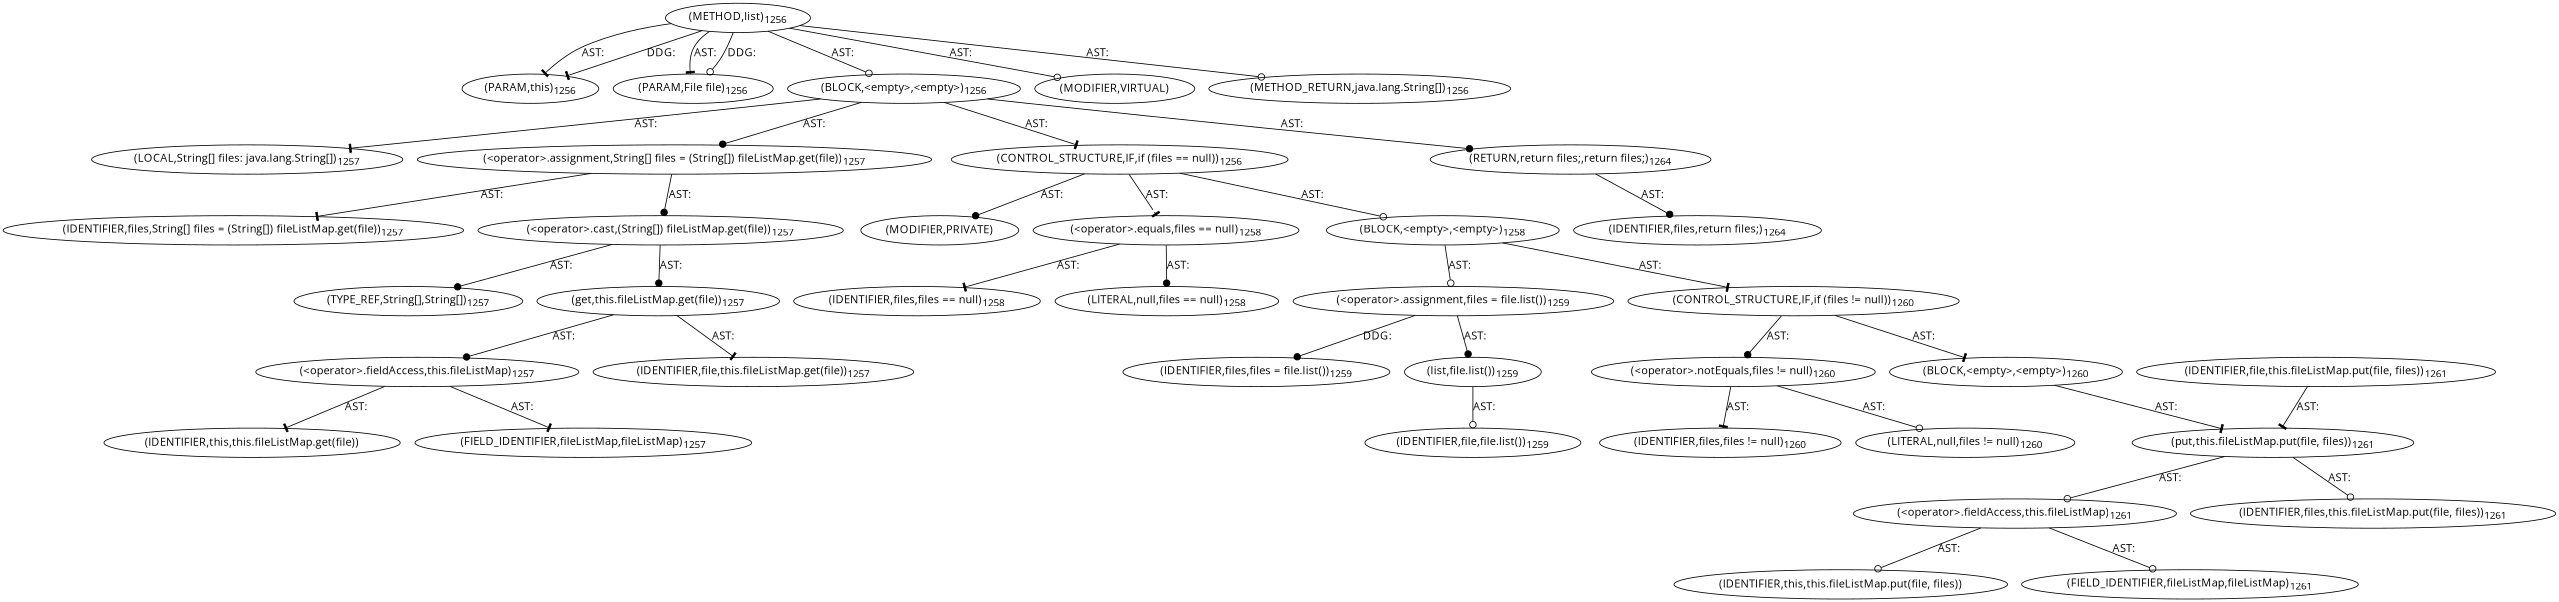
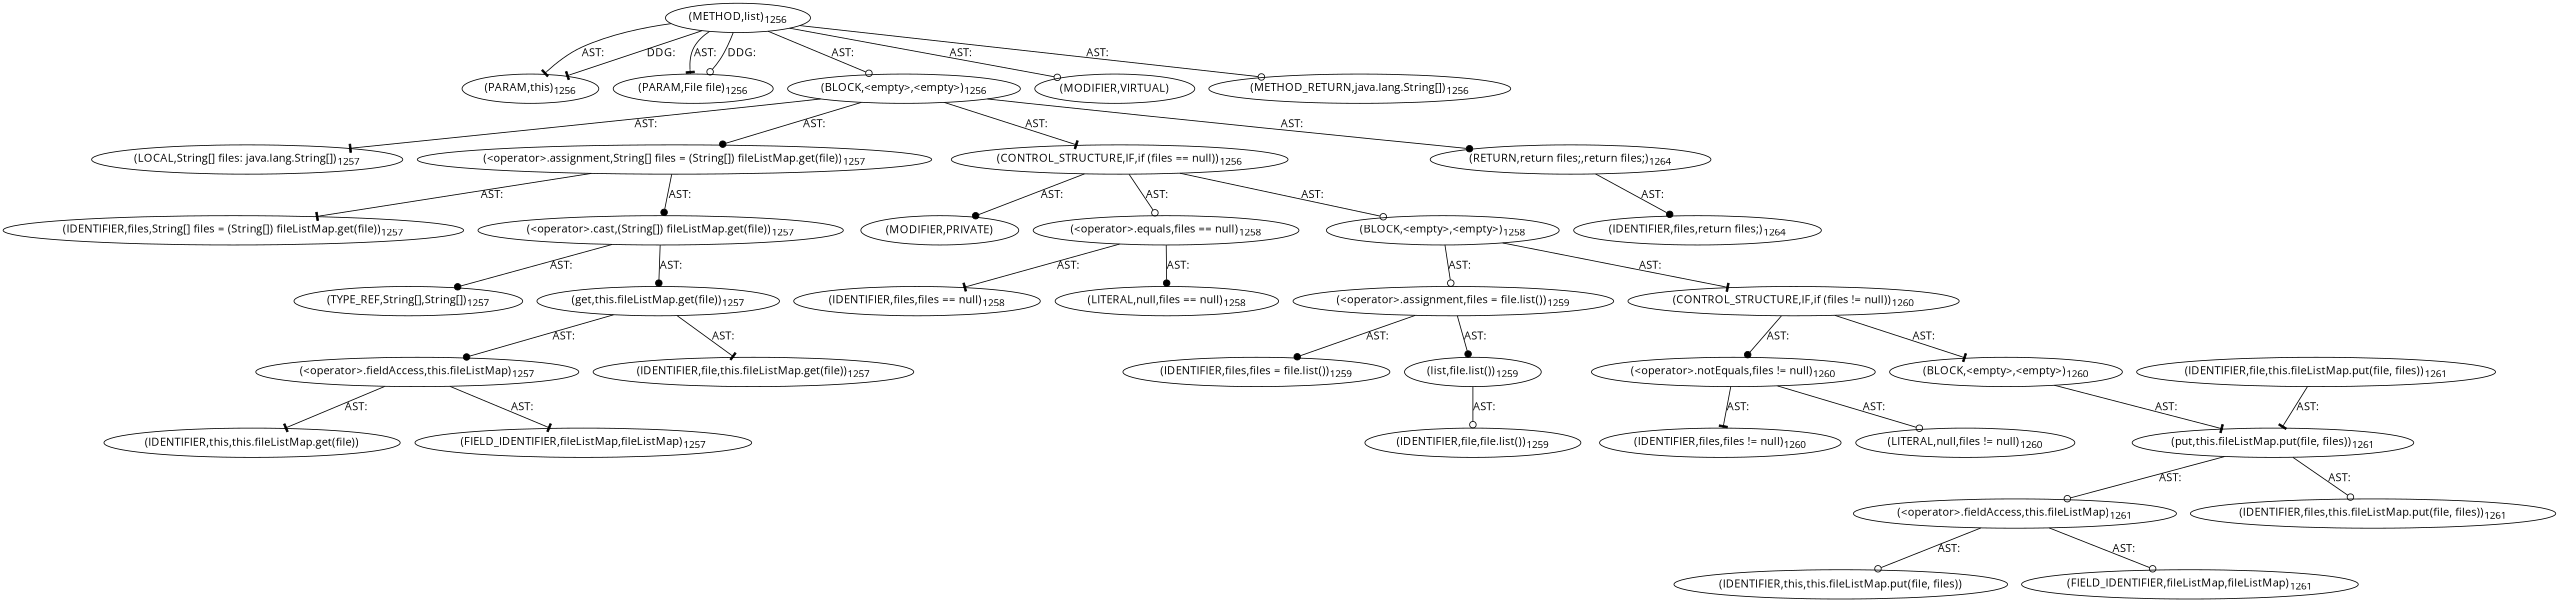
edge "(CONTROL_STRUCTURE,IF,if (files == null))" -> "(<operator>.equals,files == null)": arrowhead tee -> odot
edge "(<operator>.assignment,files = file.list())" -> "(IDENTIFIER,files,files = file.list())": label "DDG: " -> "AST: "
